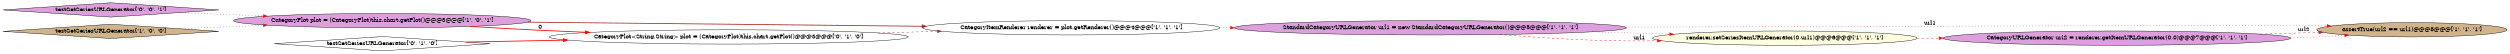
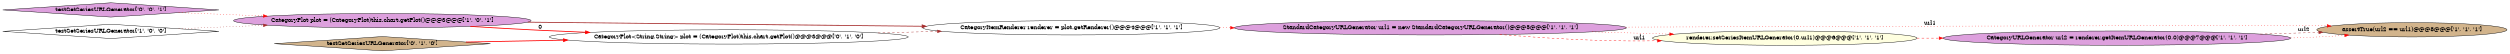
node "testSetSeriesURLGenerator['1', '0', '0']": fillcolor tan -> white
node "testSetSeriesURLGenerator['0', '1', '0']": fillcolor white -> tan
